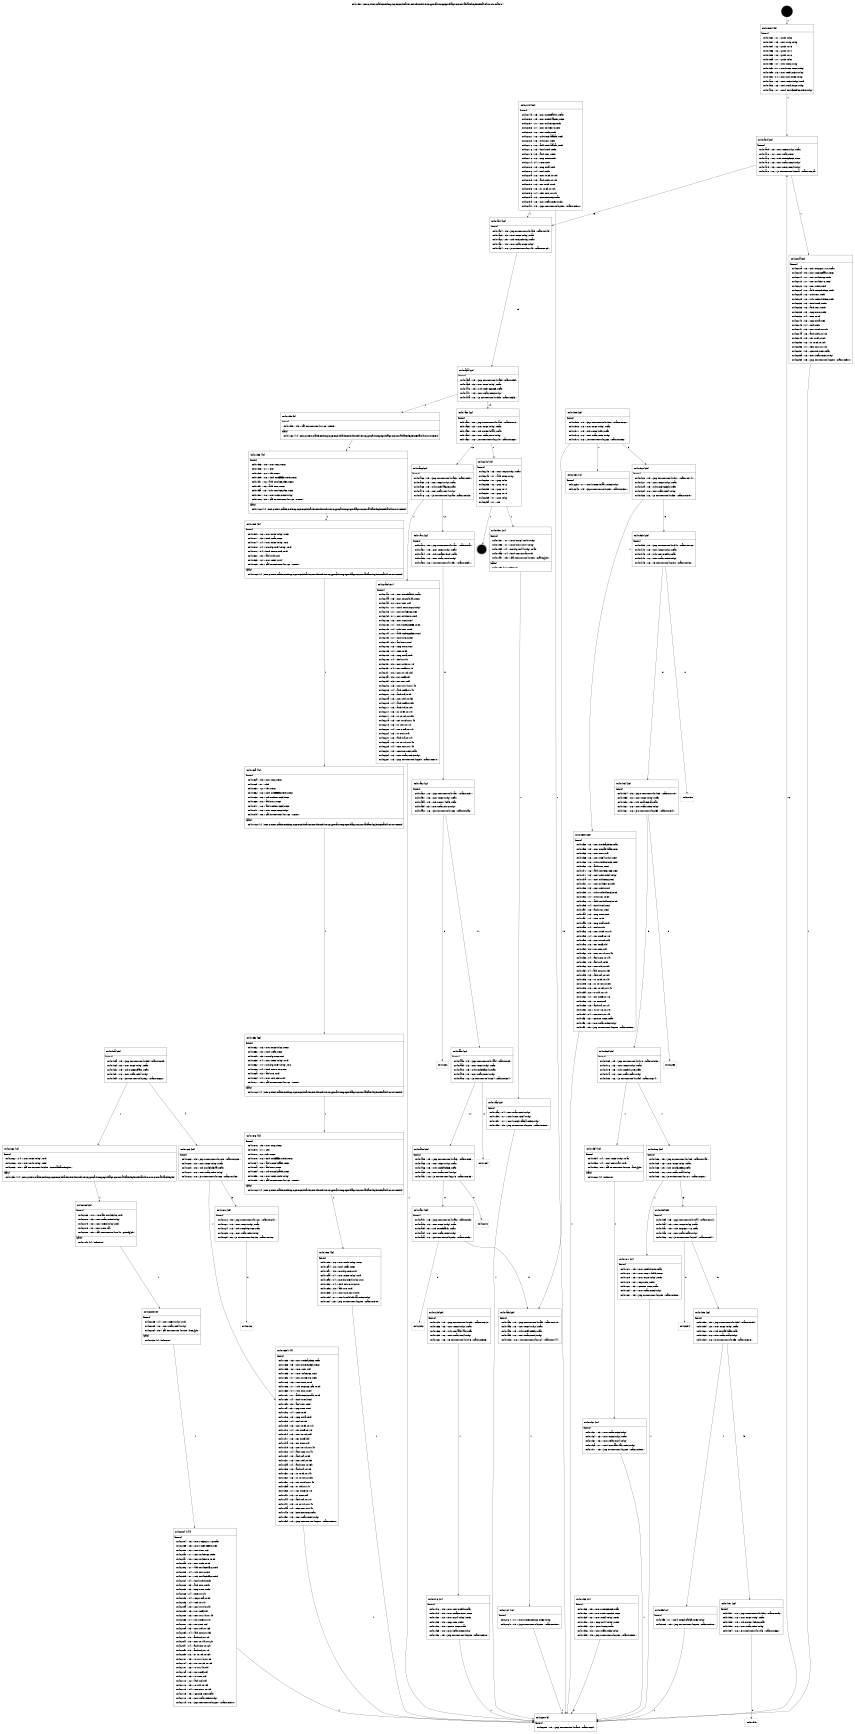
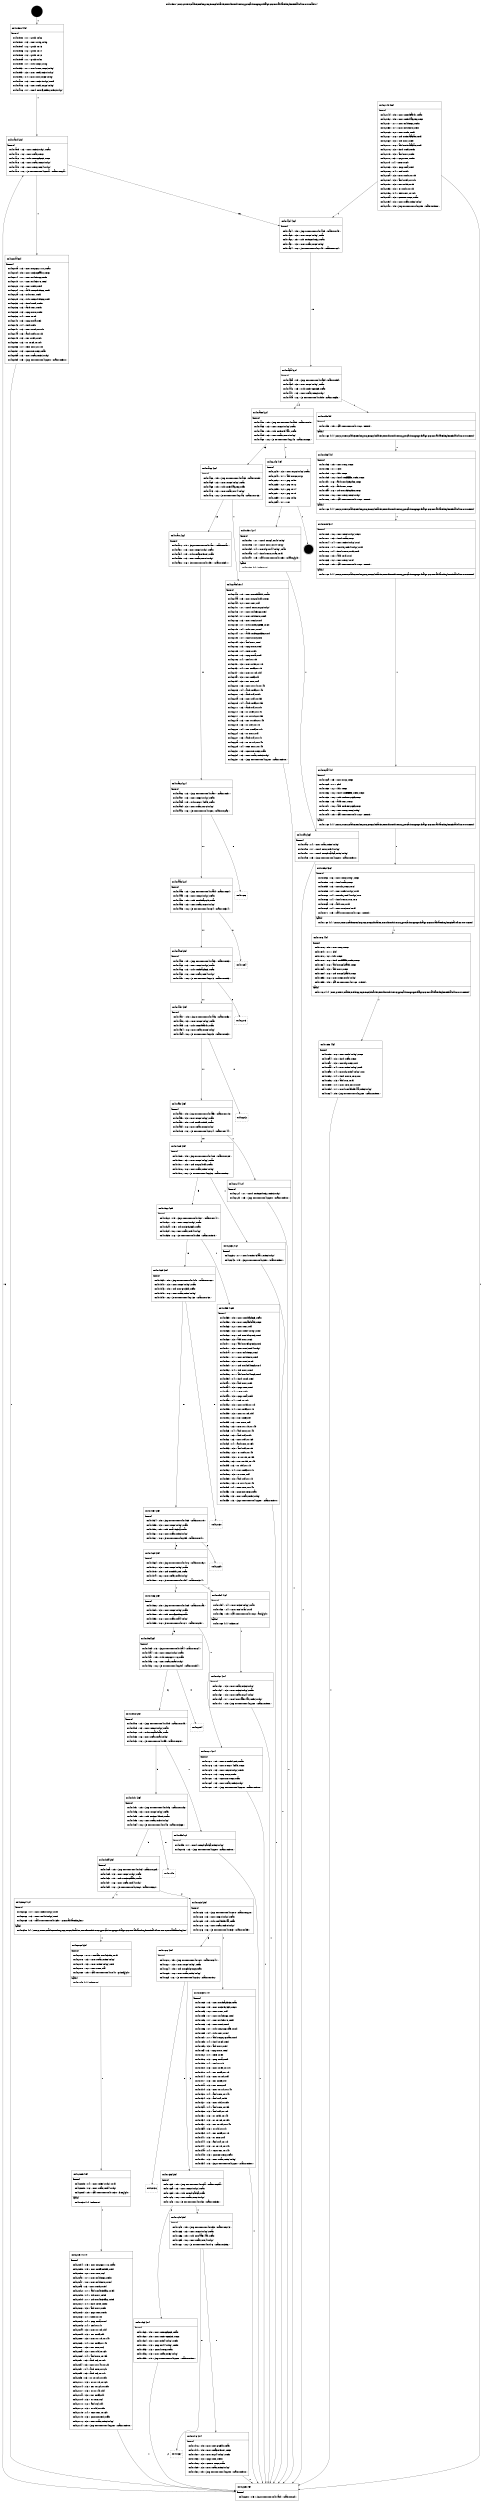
edge "0x401b09 [25]" -> "0x401af0 [25]": reversed
edge "0x401bd1 [25]" -> "0x401bea [25]": added, label "5"
edge "0x40223c [12]" -> "0x4022e0 [5]": added, label "1"
node "0x401c35 [25]": added
node "0x401c67": added
